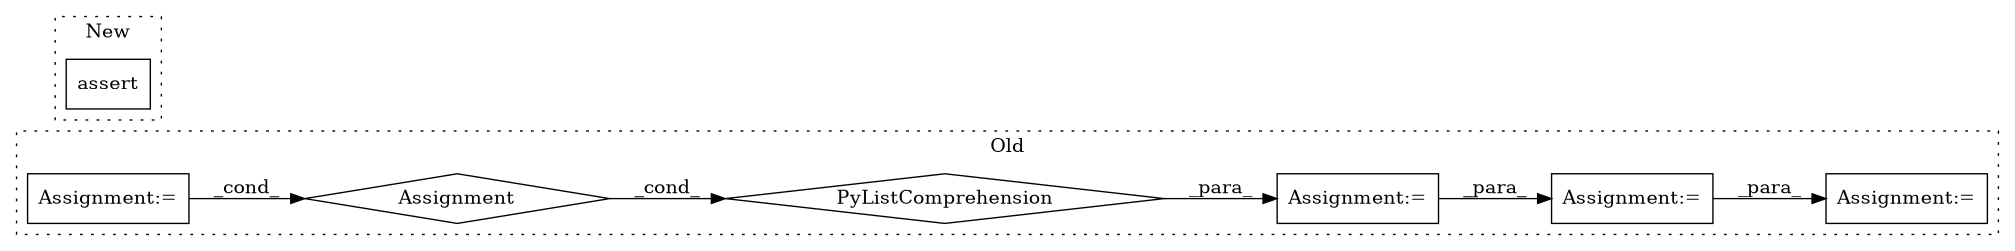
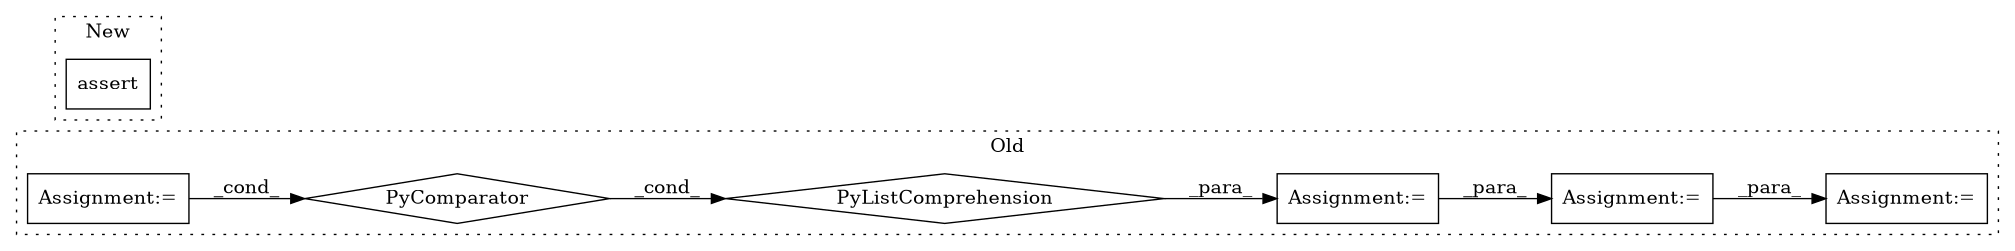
node "Assignment": label "Assignment" -> "PyComparator"
